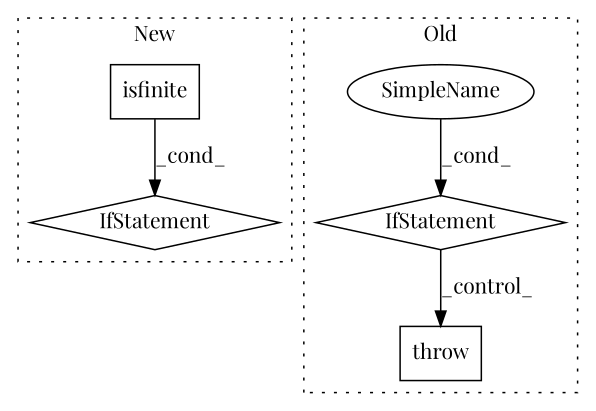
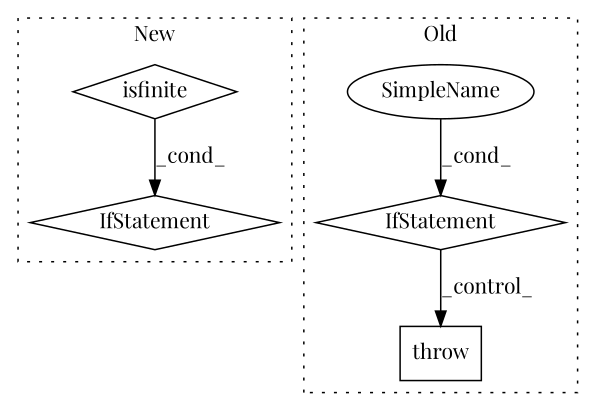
node "isfinite": shape box -> diamond
